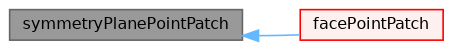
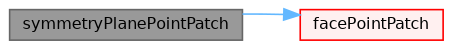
edge "facePointPatch" -> "symmetryPlanePointPatch": reversed
